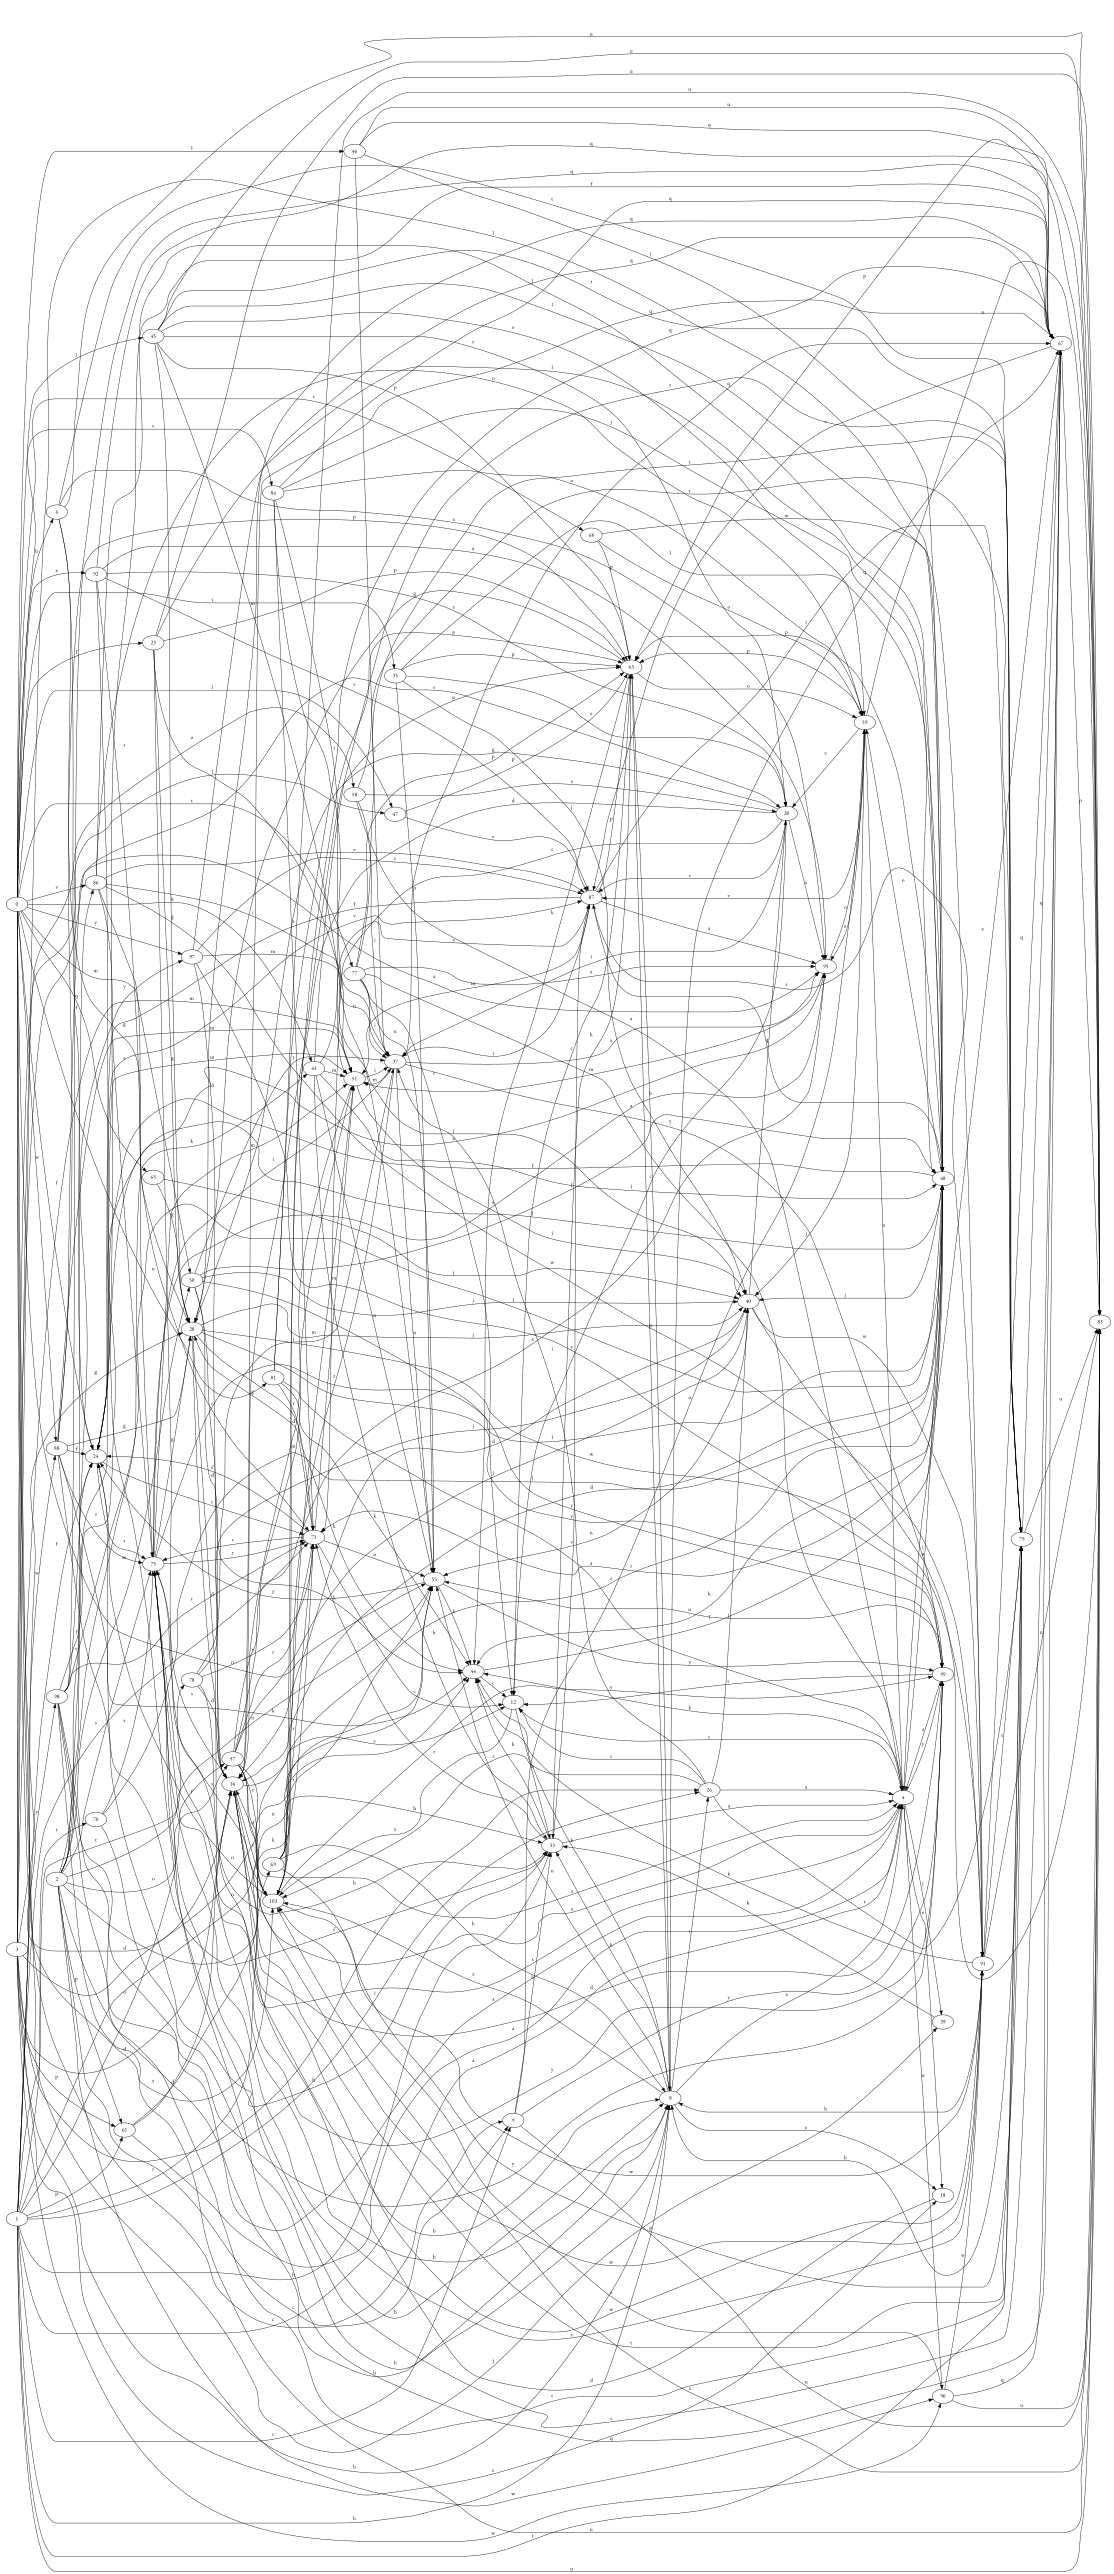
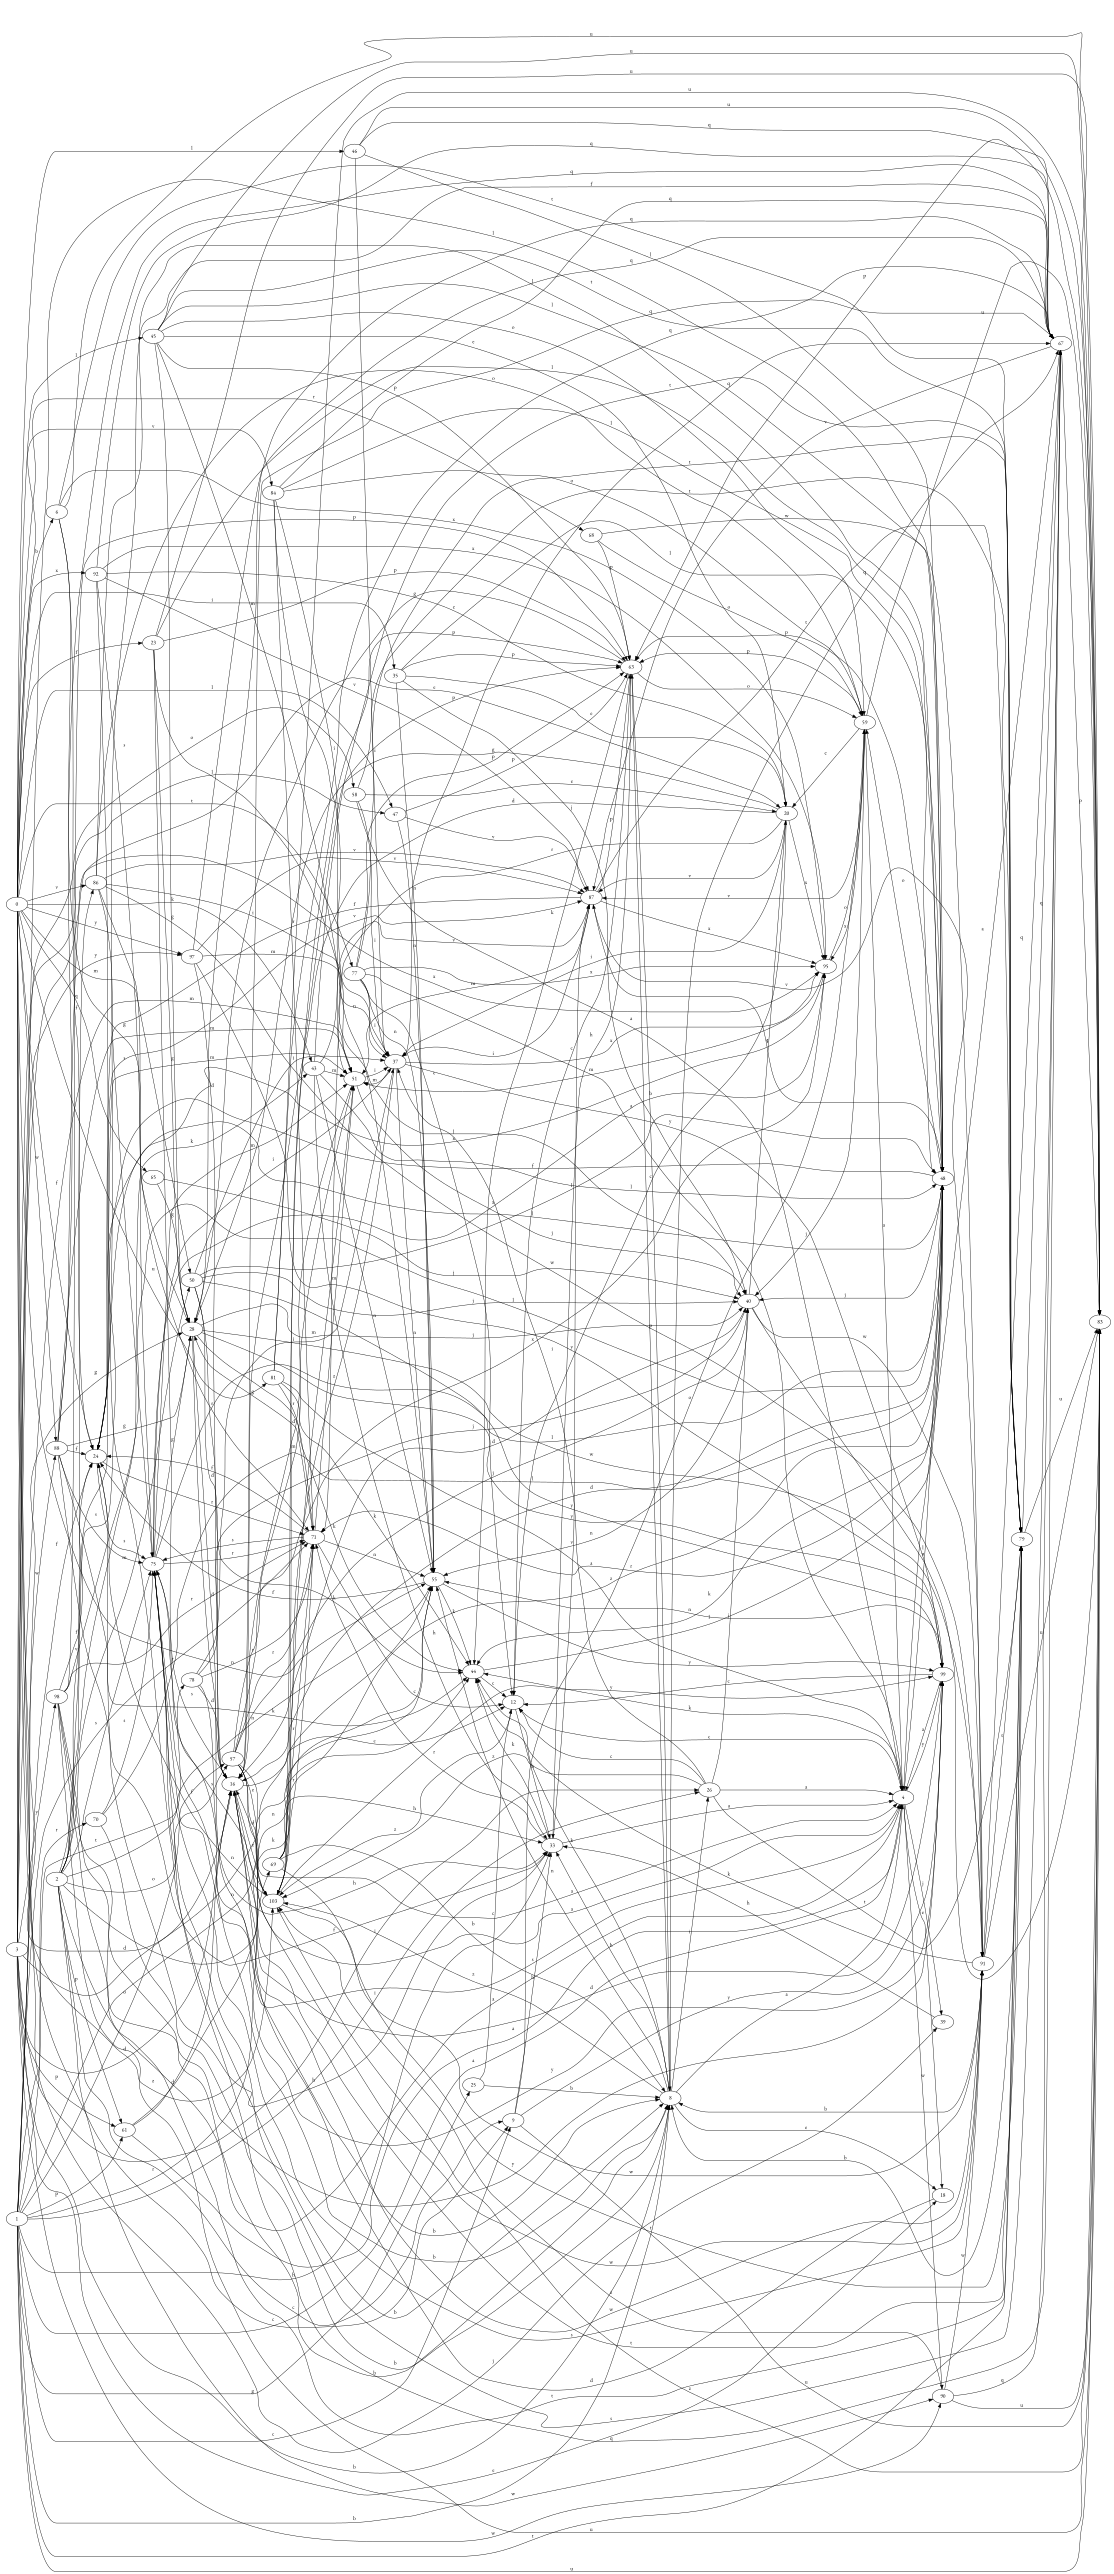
edge "47" -> "55": added, label "n"
edge "98" -> "97": now "3" -> "97"
node "25": added
edge "69" -> "79": label "p" -> "t"
